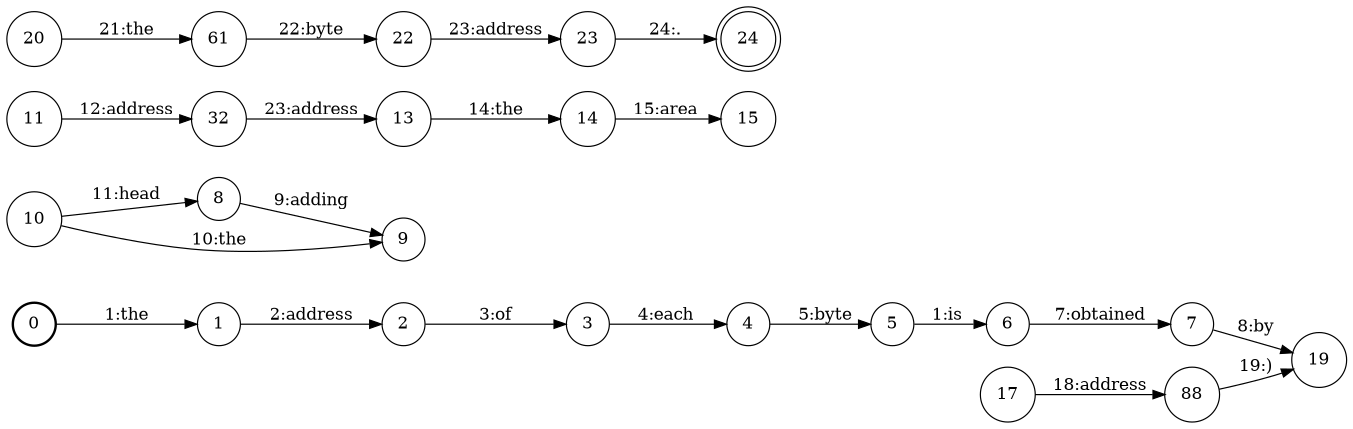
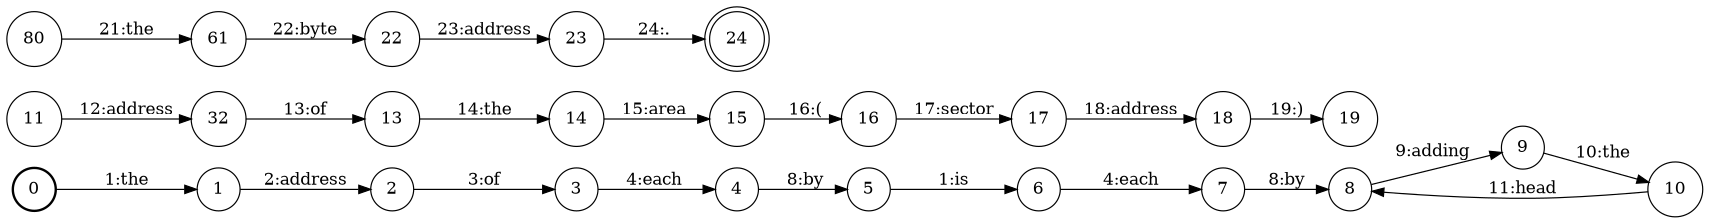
node "20": label "20" -> "80"
edge "32" -> "13": label "23:address" -> "13:of"
node "16": added
edge "10" -> "9": reversed
edge "4" -> "5": label "5:byte" -> "8:by"
edge "6" -> "7": label "7:obtained" -> "4:each"
edge "7" -> "19": now "7" -> "8"
node "88": label "88" -> "18"
